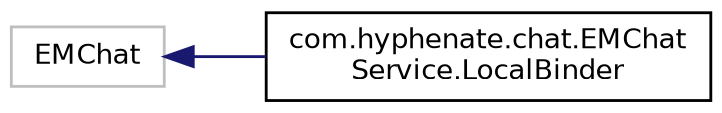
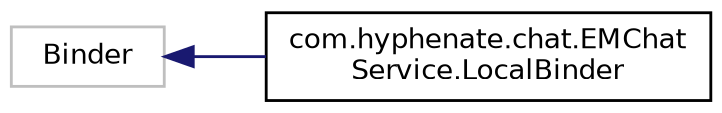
node "EMChat": label "EMChat" -> "Binder"
